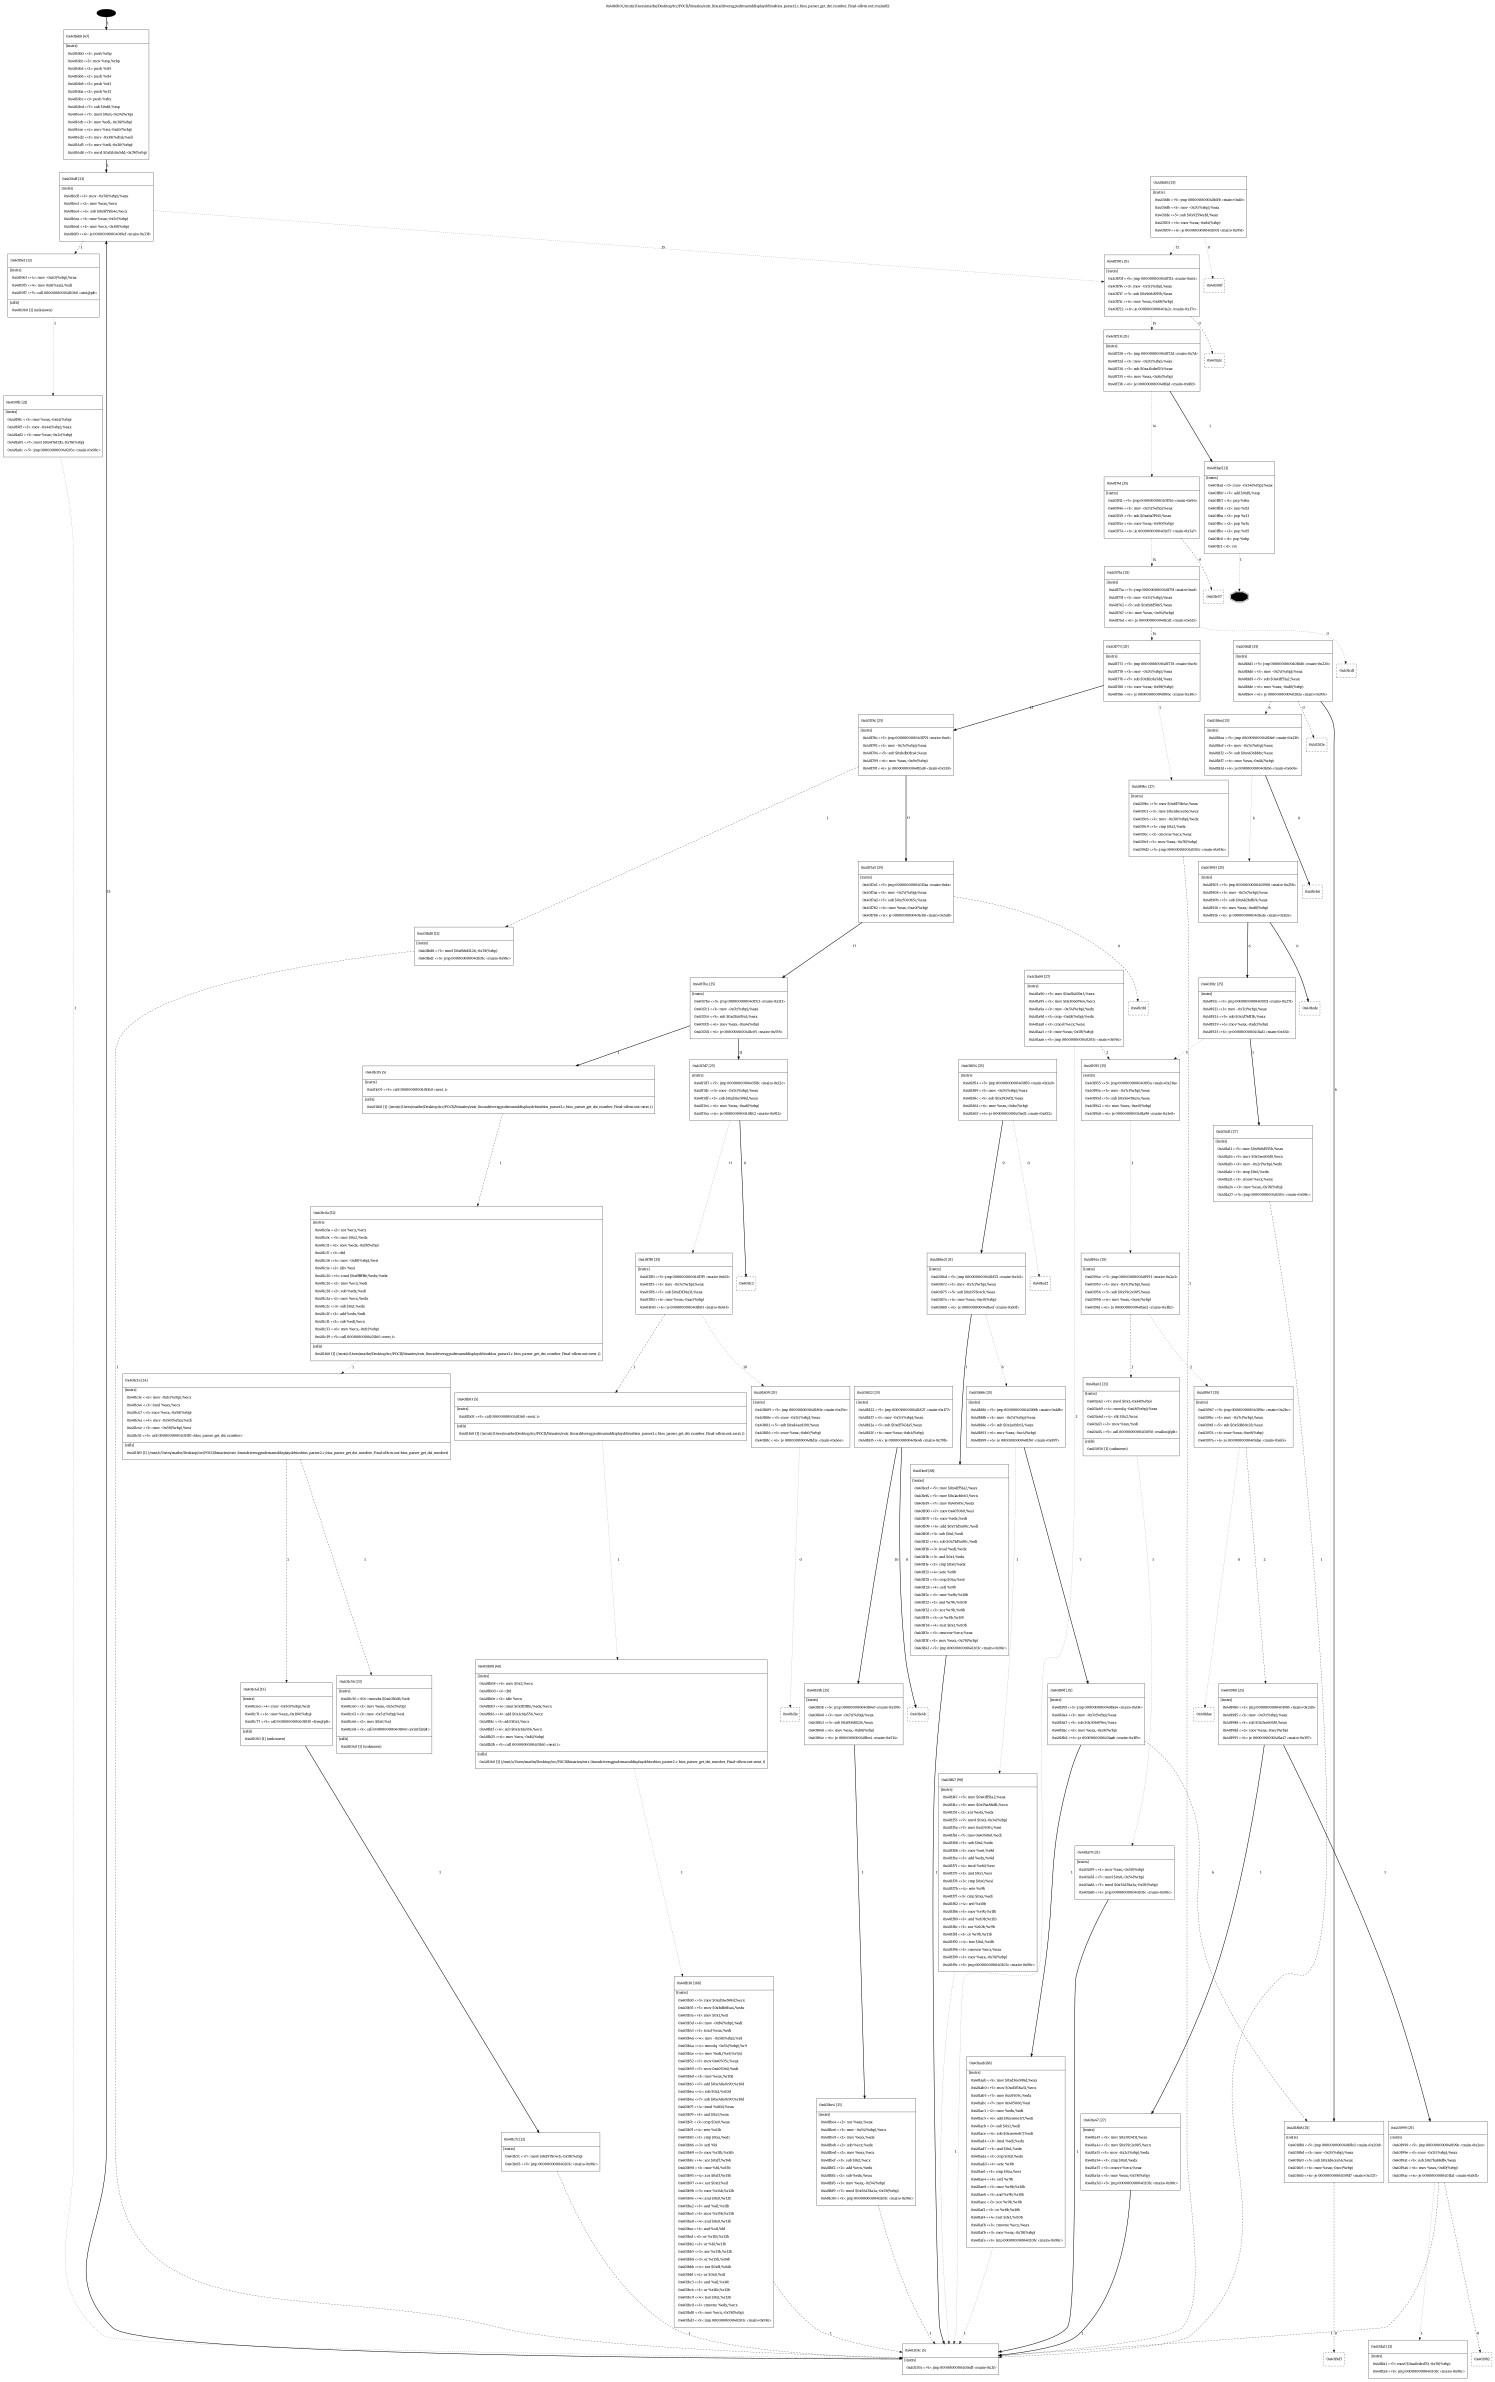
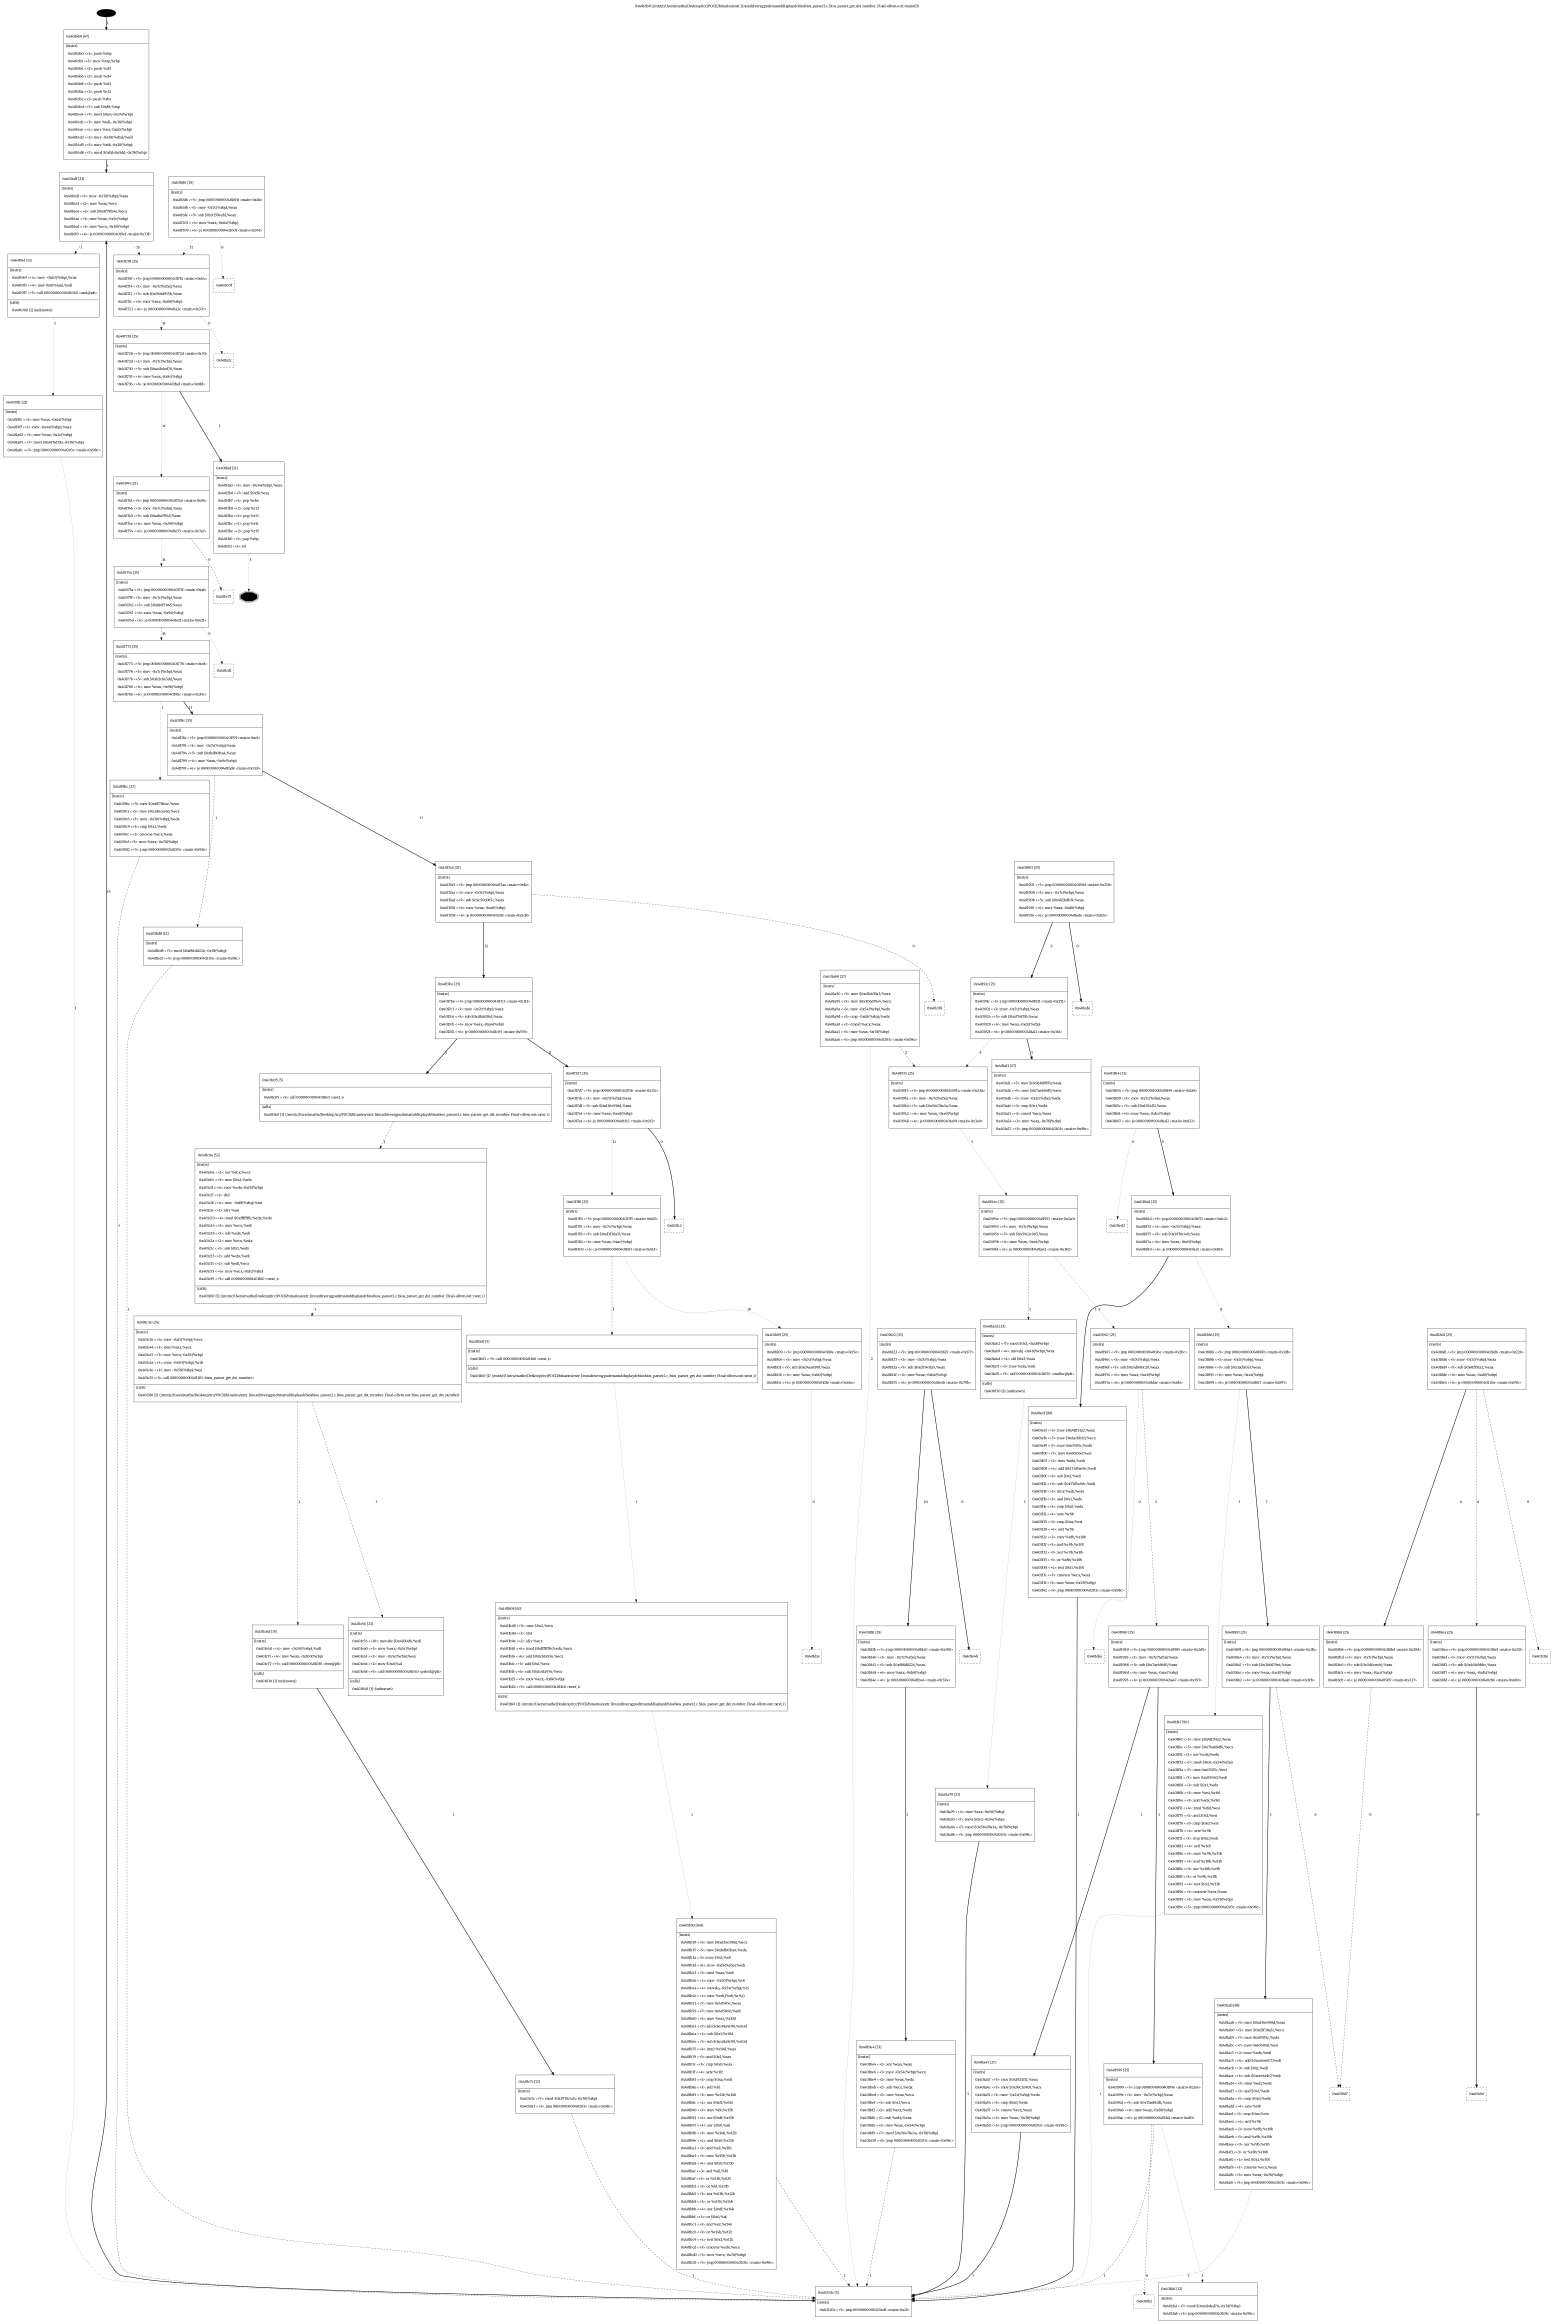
edge "0x40170f [25]" -> "0x401a2c": style dashed -> dotted
edge "0x4018ea [25]" -> "0x401903 [25]": removed, label "6"
edge "0x401a11 [27]" -> "0x40203c [5]": removed, label "1"
edge "0x40189f [25]" -> "0x4018b8 [25]": now "0x40189f [25]" -> "0x4019d7"
